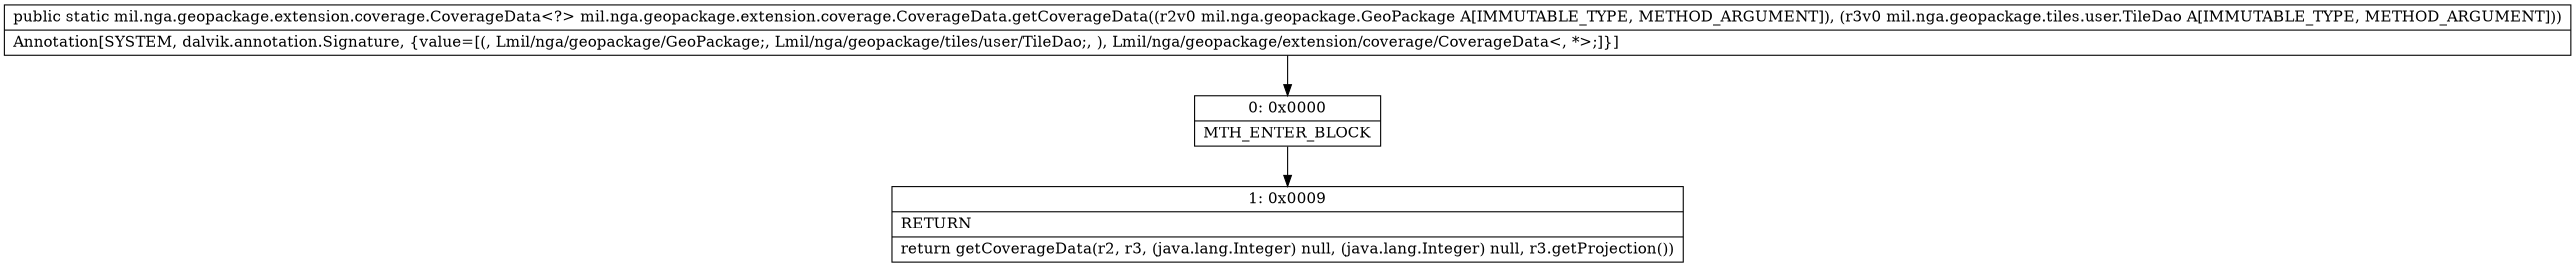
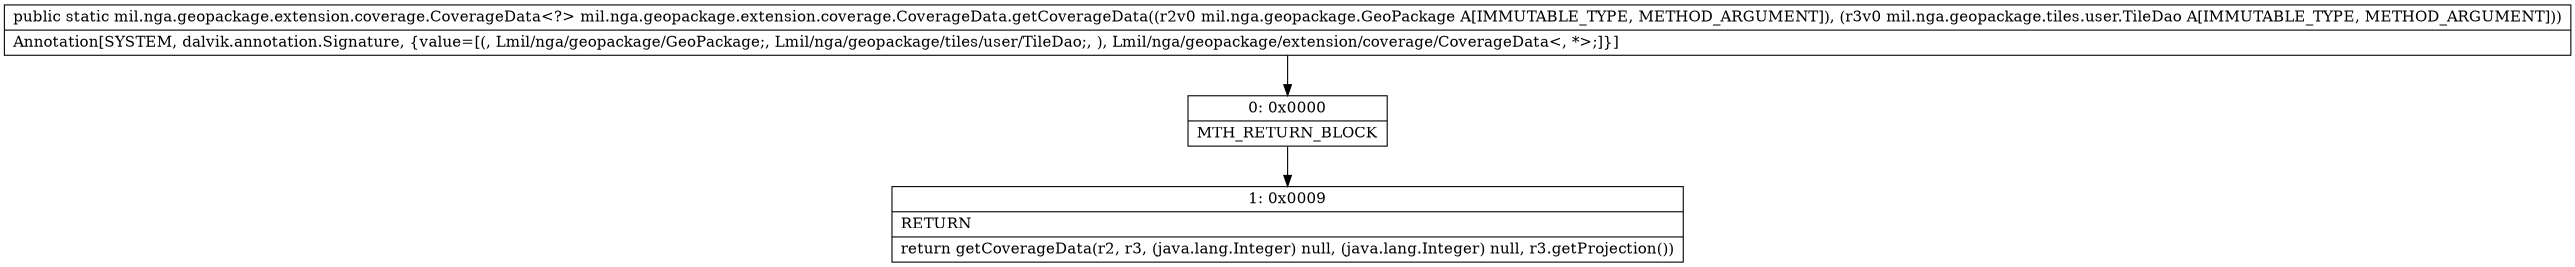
node "0: 0x0000": text "MTH_ENTER_BLOCK" -> "MTH_RETURN_BLOCK"
